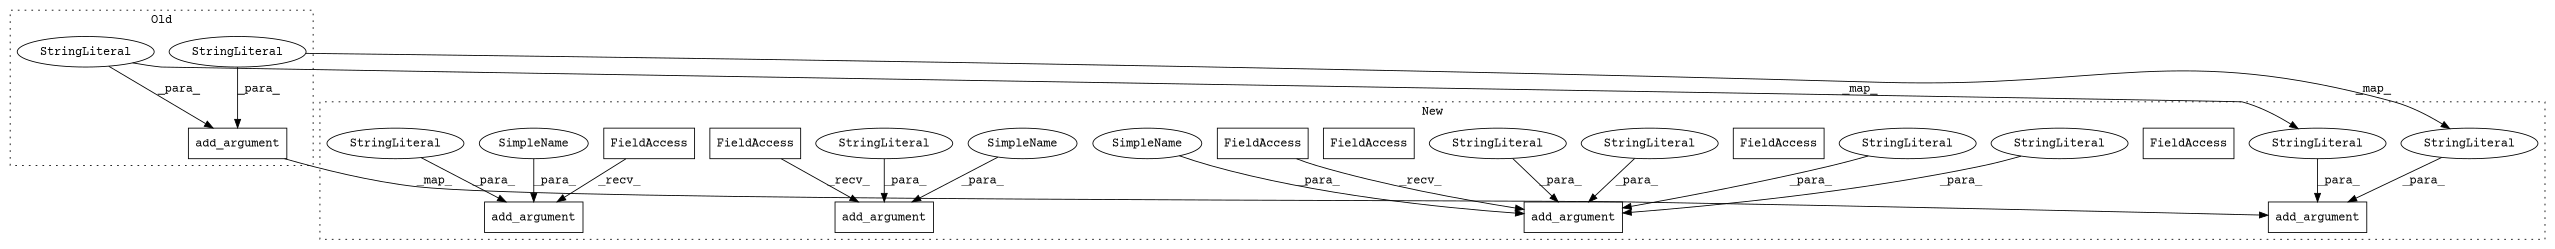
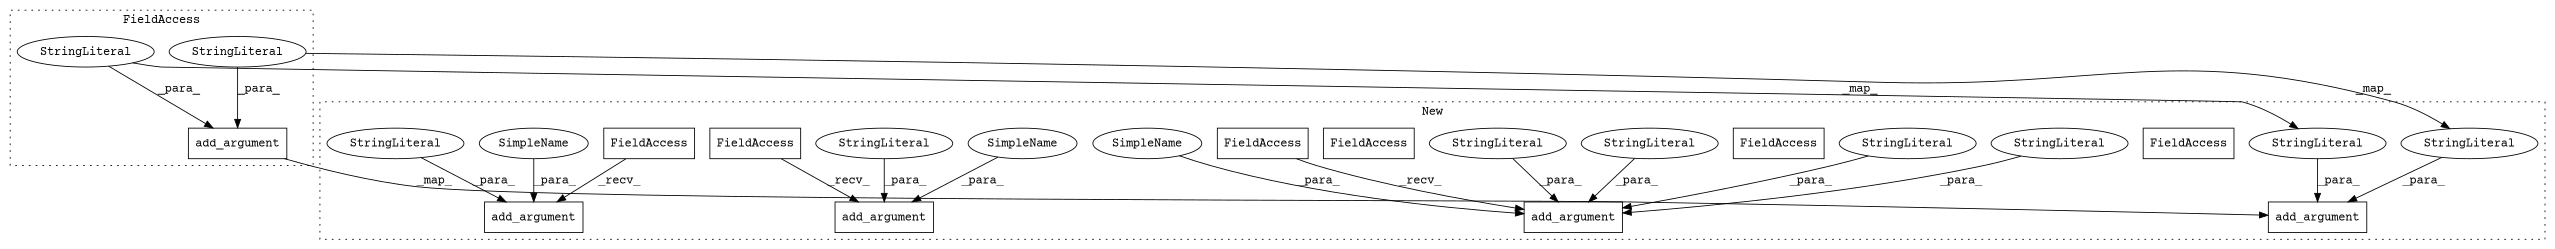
cluster "Old": label "Old" -> "FieldAccess"
